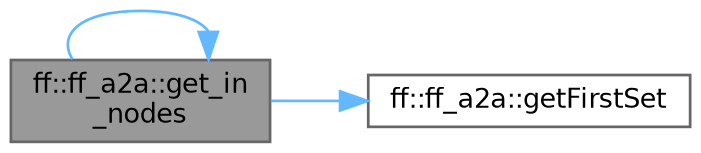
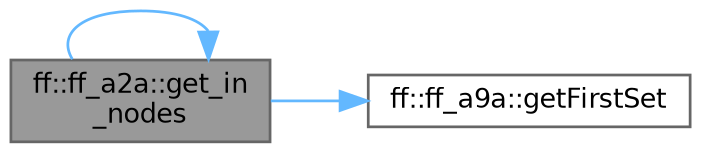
node "ff::ff_a2a::getFirstSet": label "ff::ff_a2a::getFirstSet" -> "ff::ff_a9a::getFirstSet"
